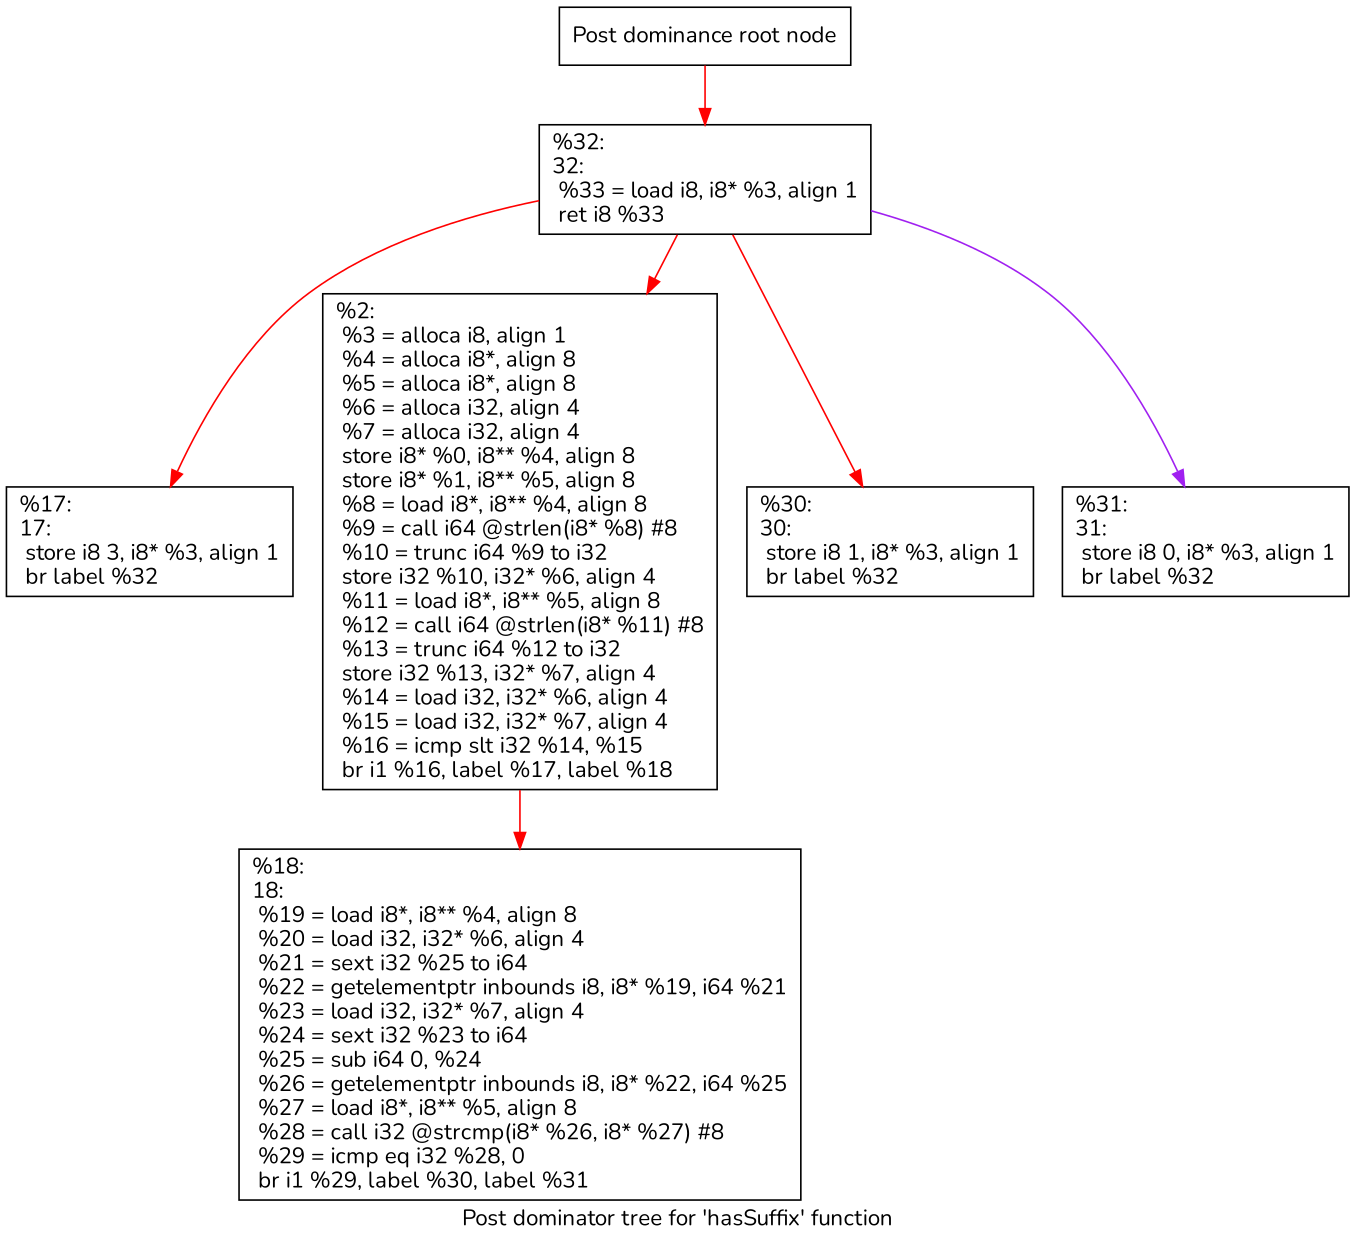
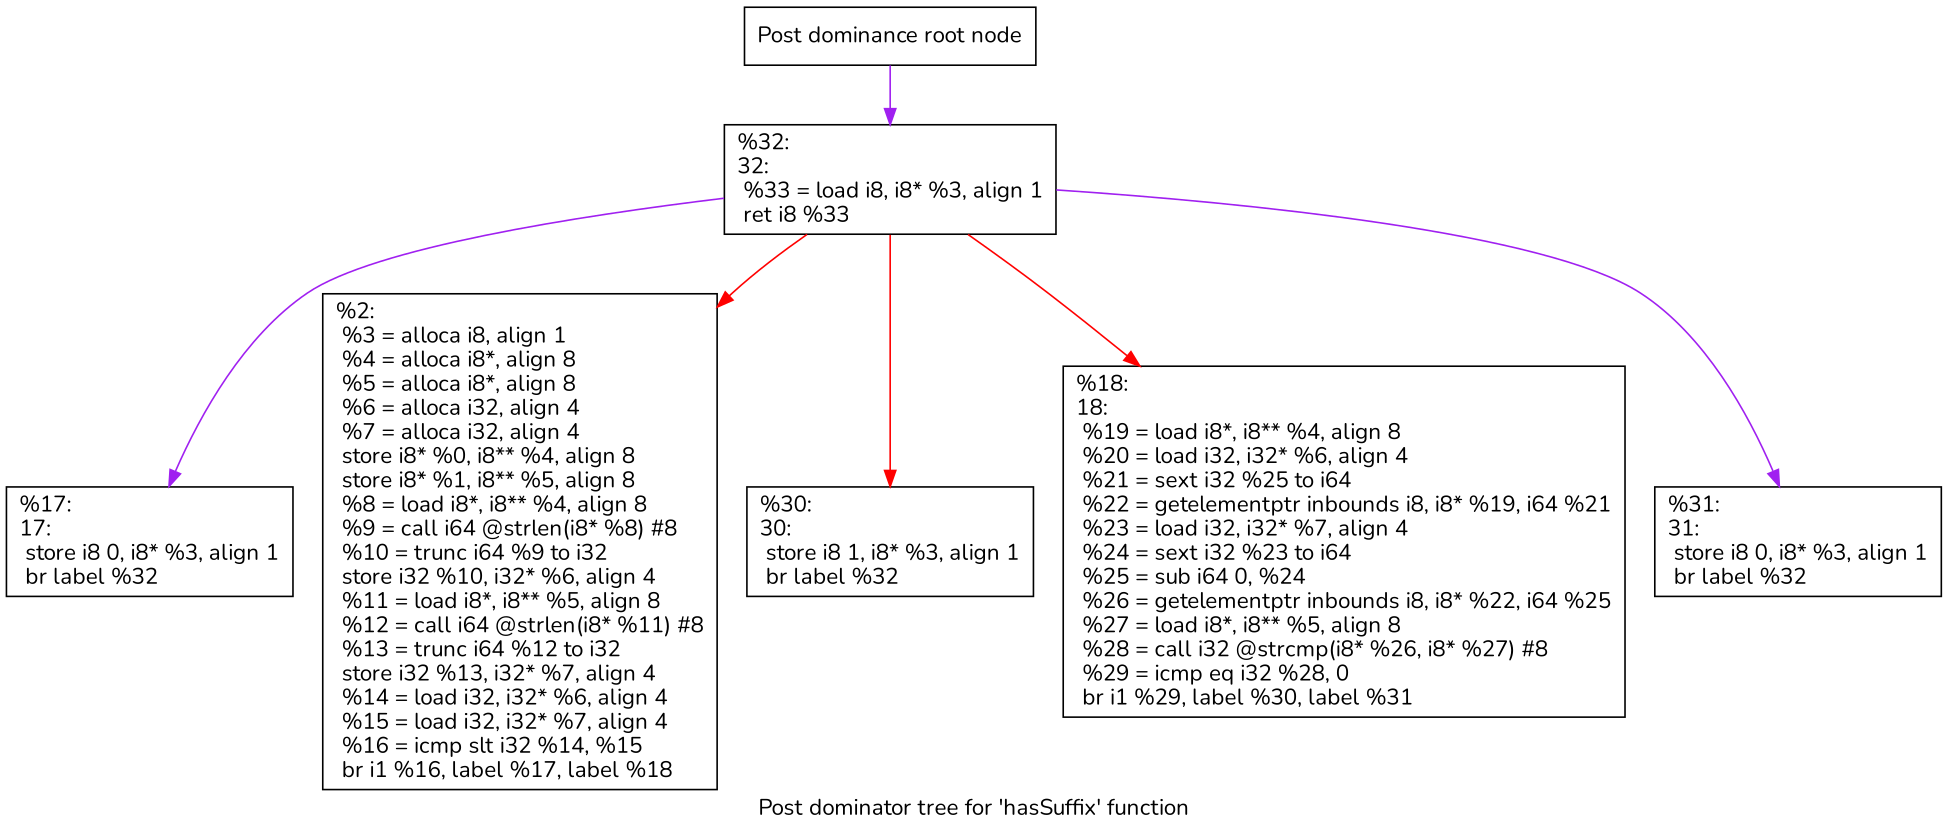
edge "Post dominance root node" -> "%32:": color red -> purple
edge "%32:" -> "%17:": color red -> purple
node "%17:": text "store i8 3, i8* %3, align 1" -> "store i8 0, i8* %3, align 1"
edge "%2:" -> "%18:": now "%32:" -> "%18:"
